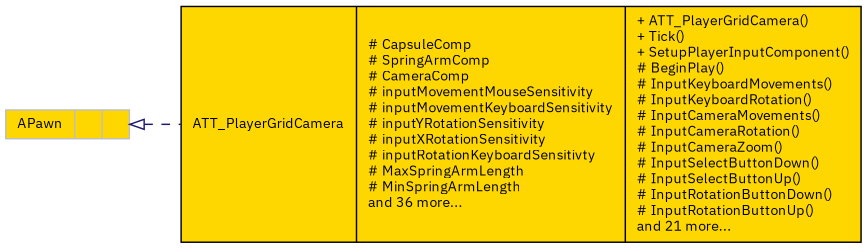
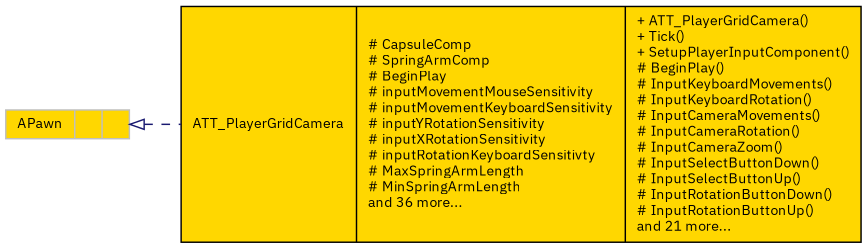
node "ATT_PlayerGridCamera": text "# CameraComp" -> "# BeginPlay"
